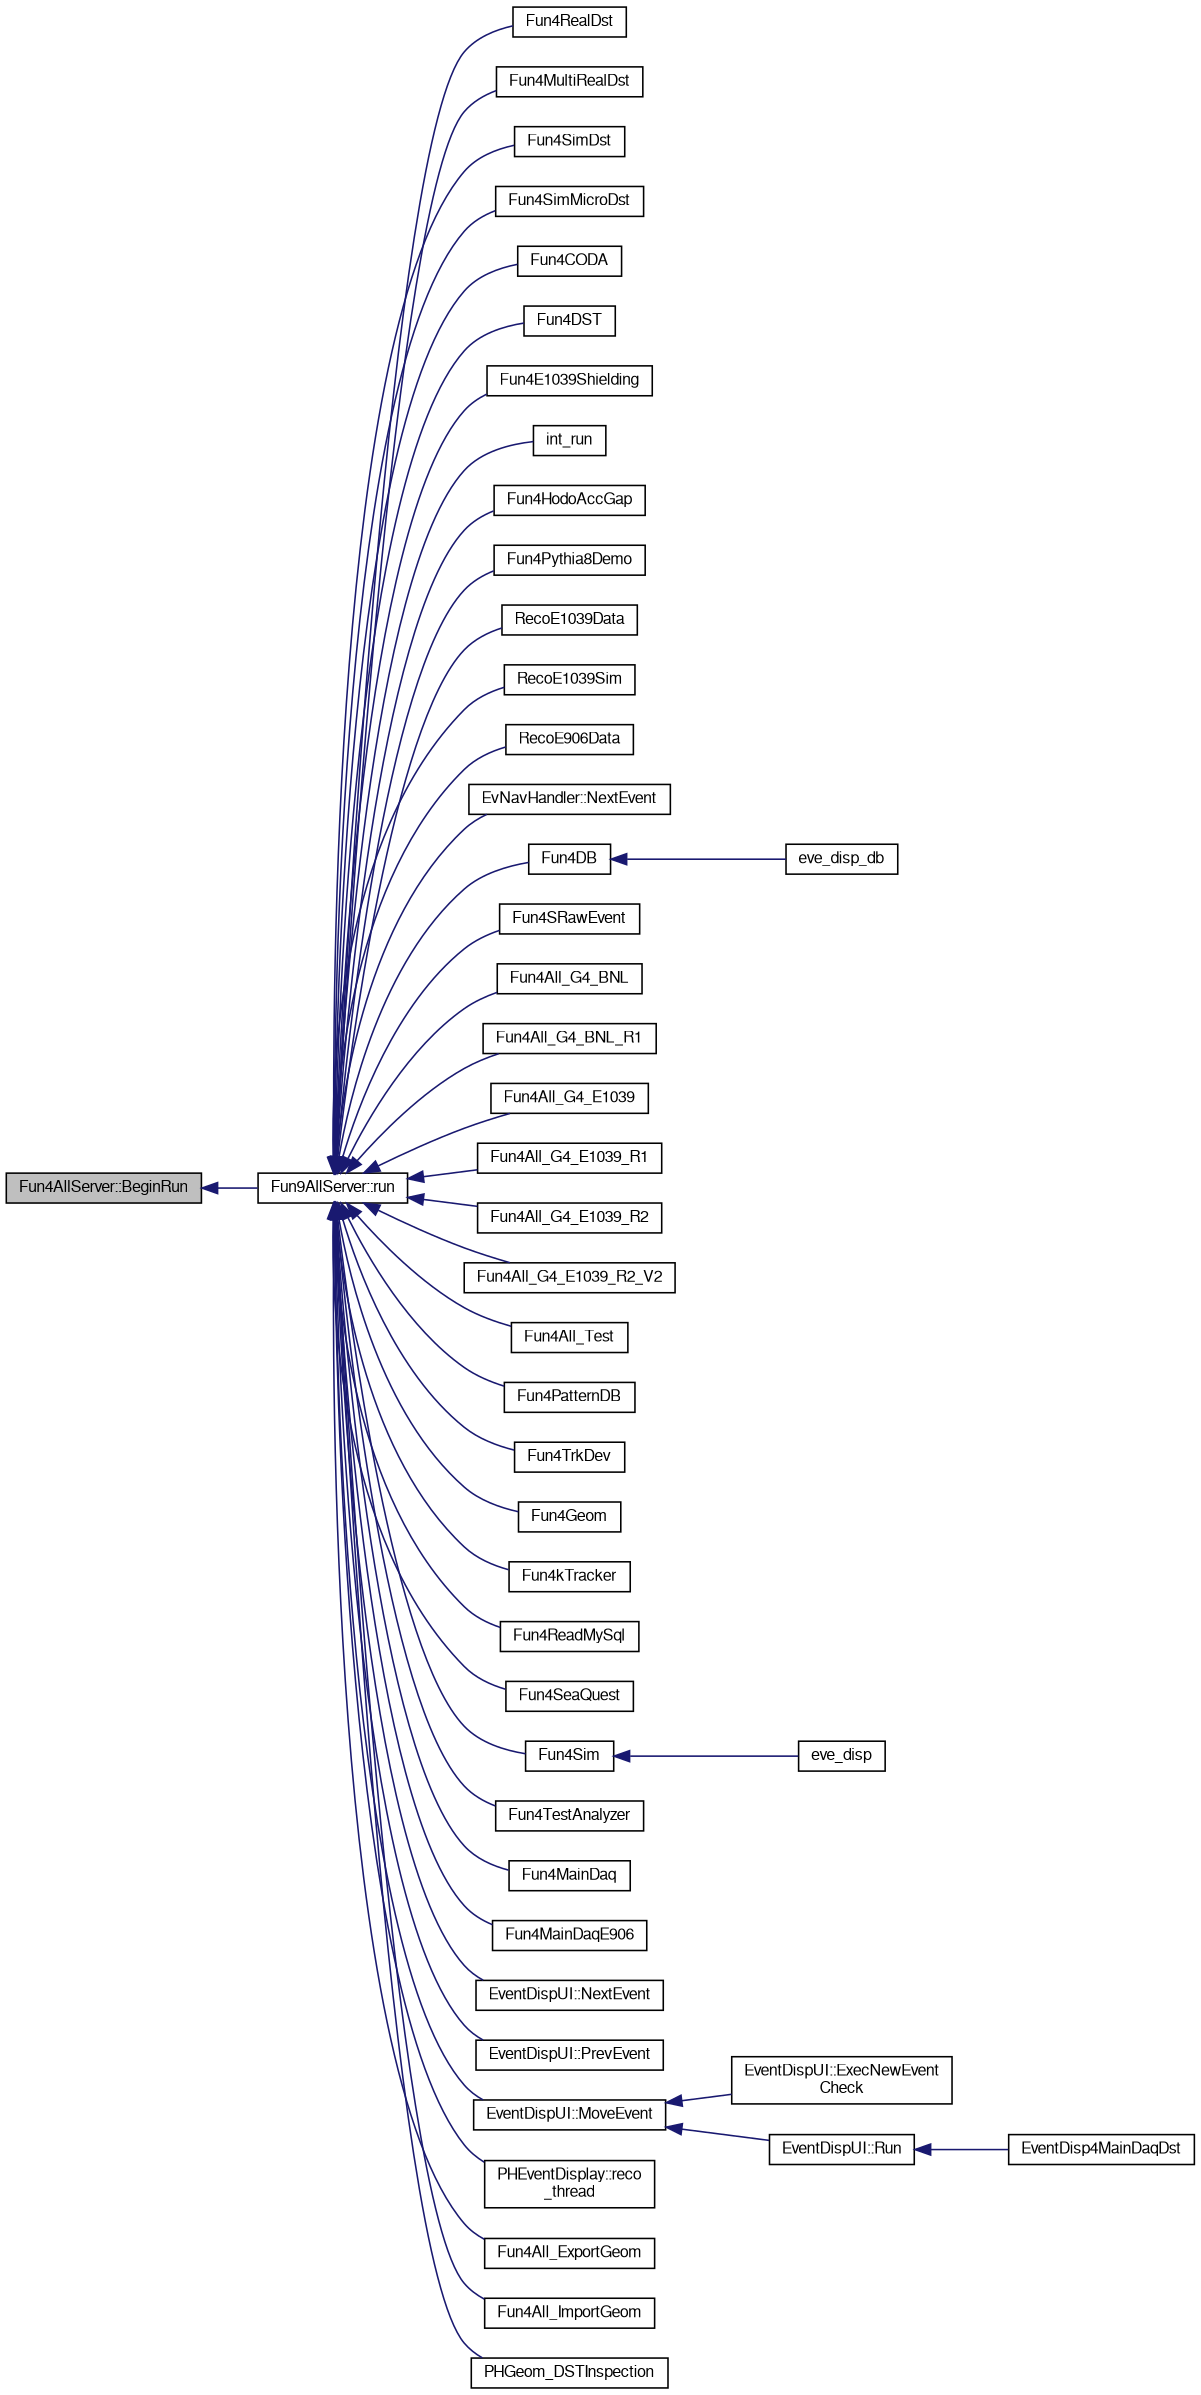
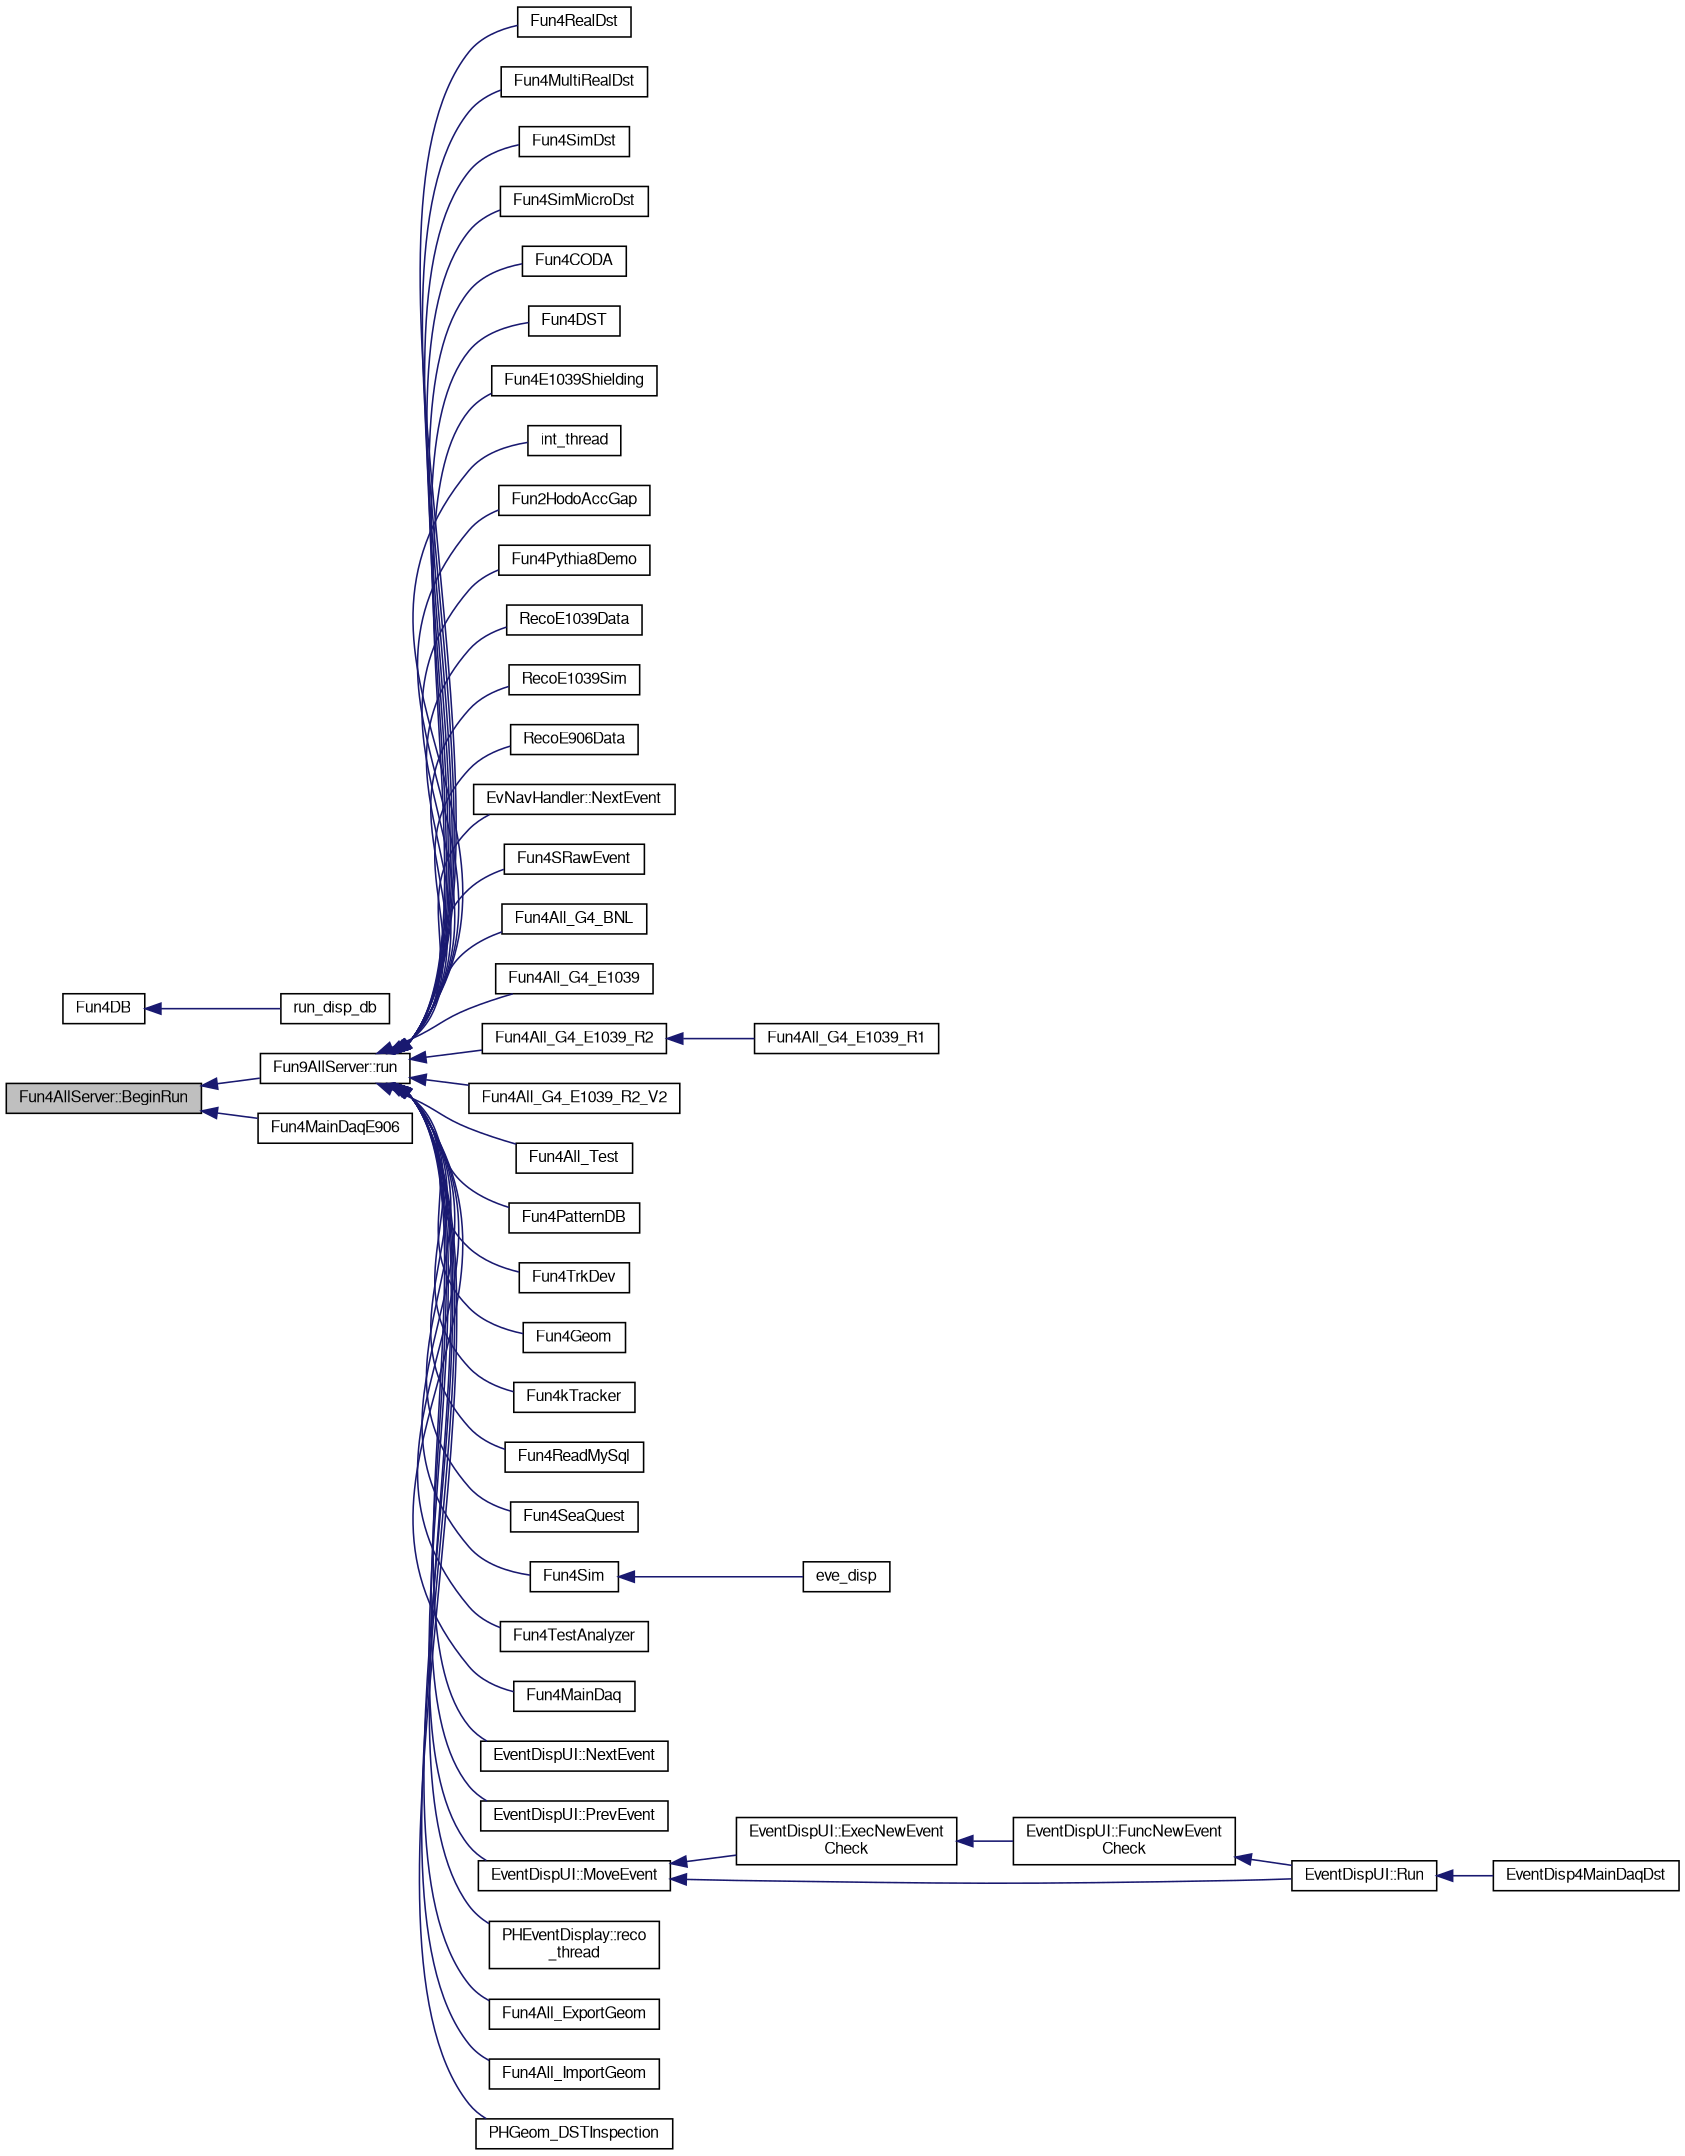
node "int_run": label "int_run" -> "int_thread"
node "Fun4HodoAccGap": label "Fun4HodoAccGap" -> "Fun2HodoAccGap"
node "eve_disp_db": label "eve_disp_db" -> "run_disp_db"
edge "Fun4DB" -> "Fun9AllServer::run": removed
node "Fun4All_G4_BNL_R1": removed
edge "Fun4All_G4_E1039_R1" -> "Fun9AllServer::run": now "Fun4All_G4_E1039_R1" -> "Fun4All_G4_E1039_R2"
edge "Fun4MainDaqE906" -> "Fun9AllServer::run": now "Fun4MainDaqE906" -> "Fun4AllServer::BeginRun"
node "EventDispUI::FuncNewEvent Check": added
